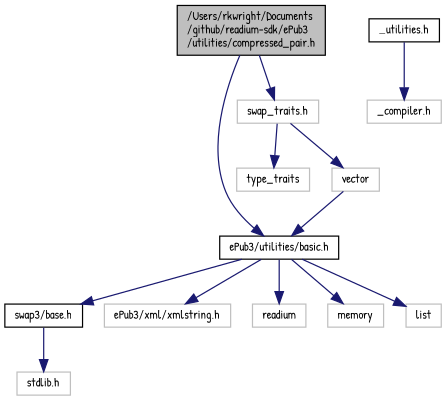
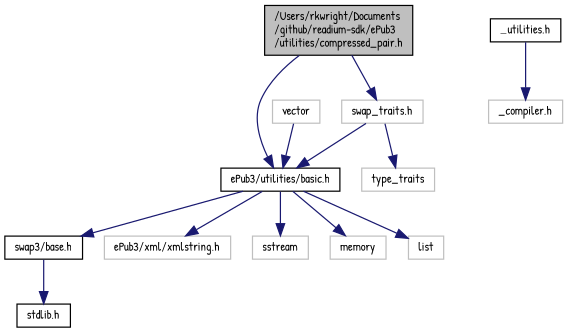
edge "swap_traits.h" -> "vector": now "swap_traits.h" -> "ePub3/utilities/basic.h"
node "readium": label "readium" -> "sstream"
node "stdlib.h": color grey75 -> black
